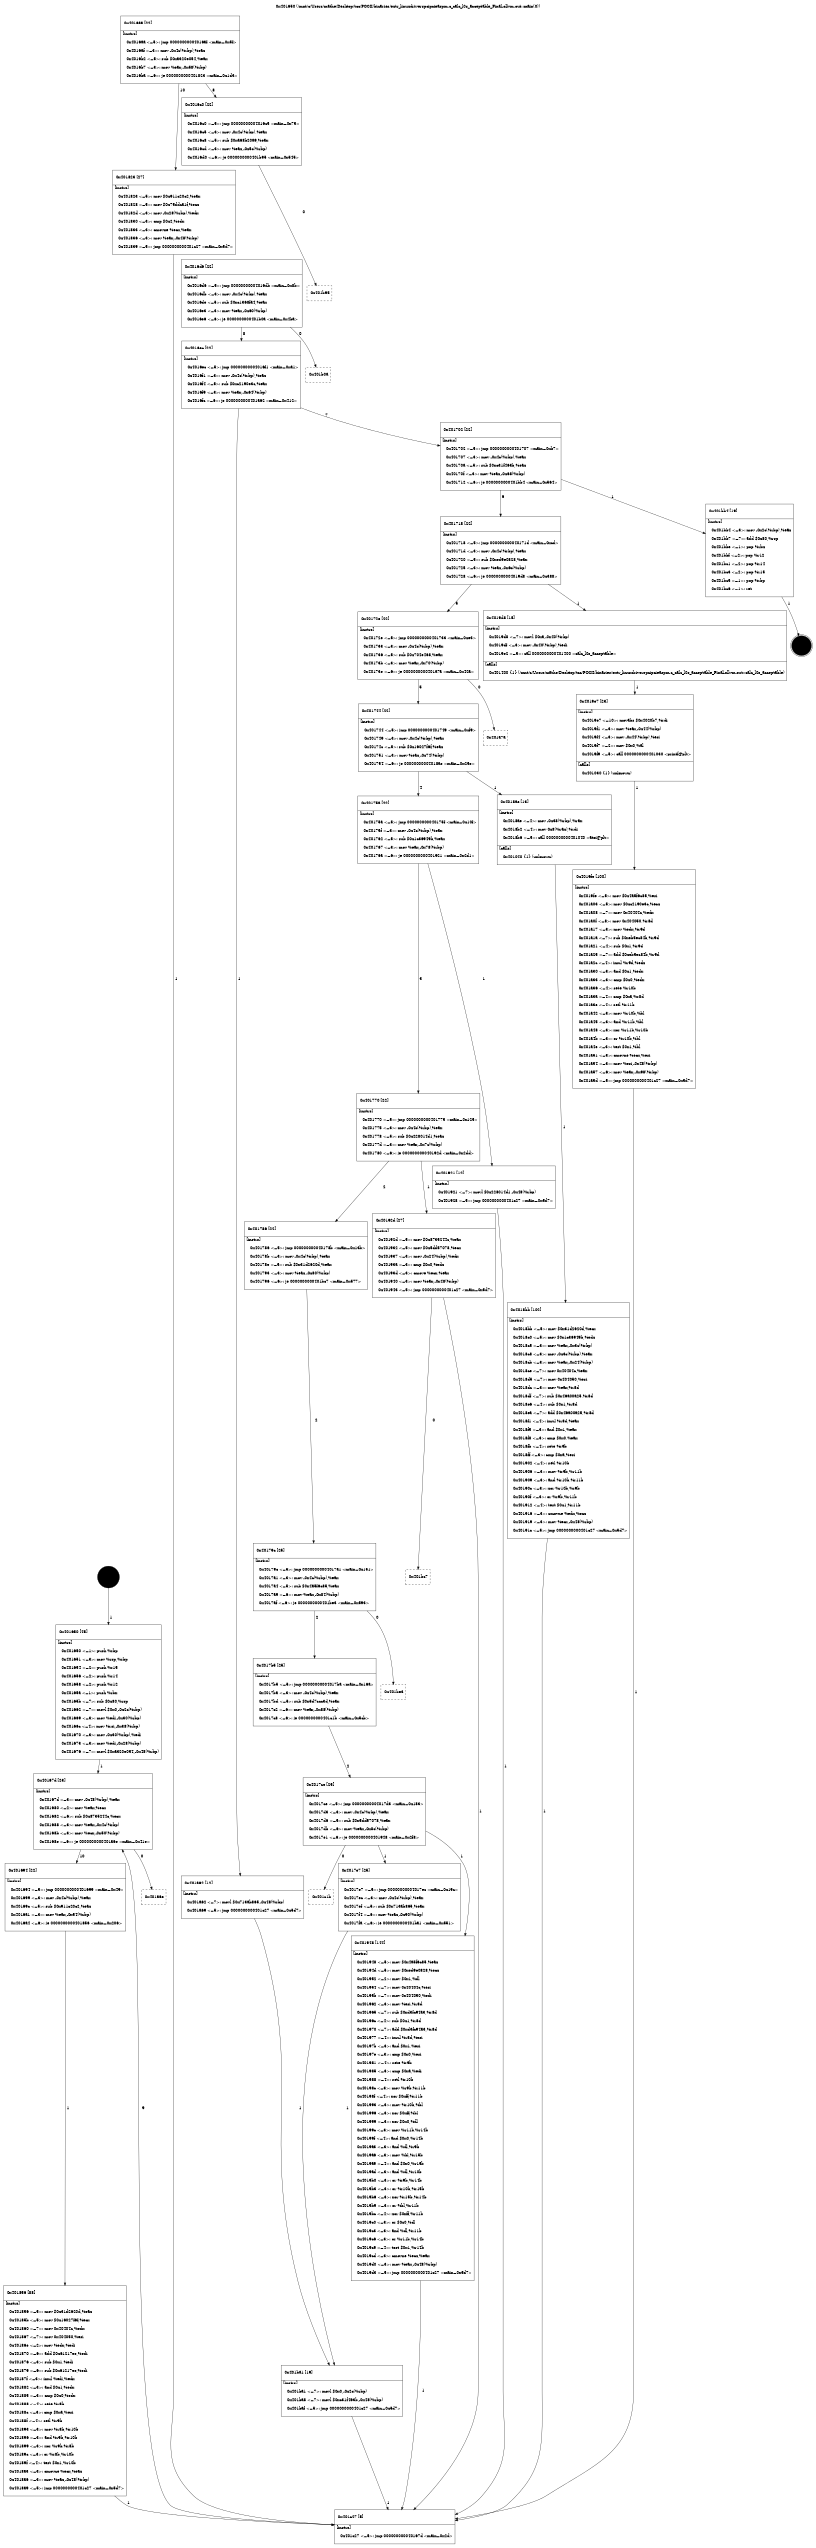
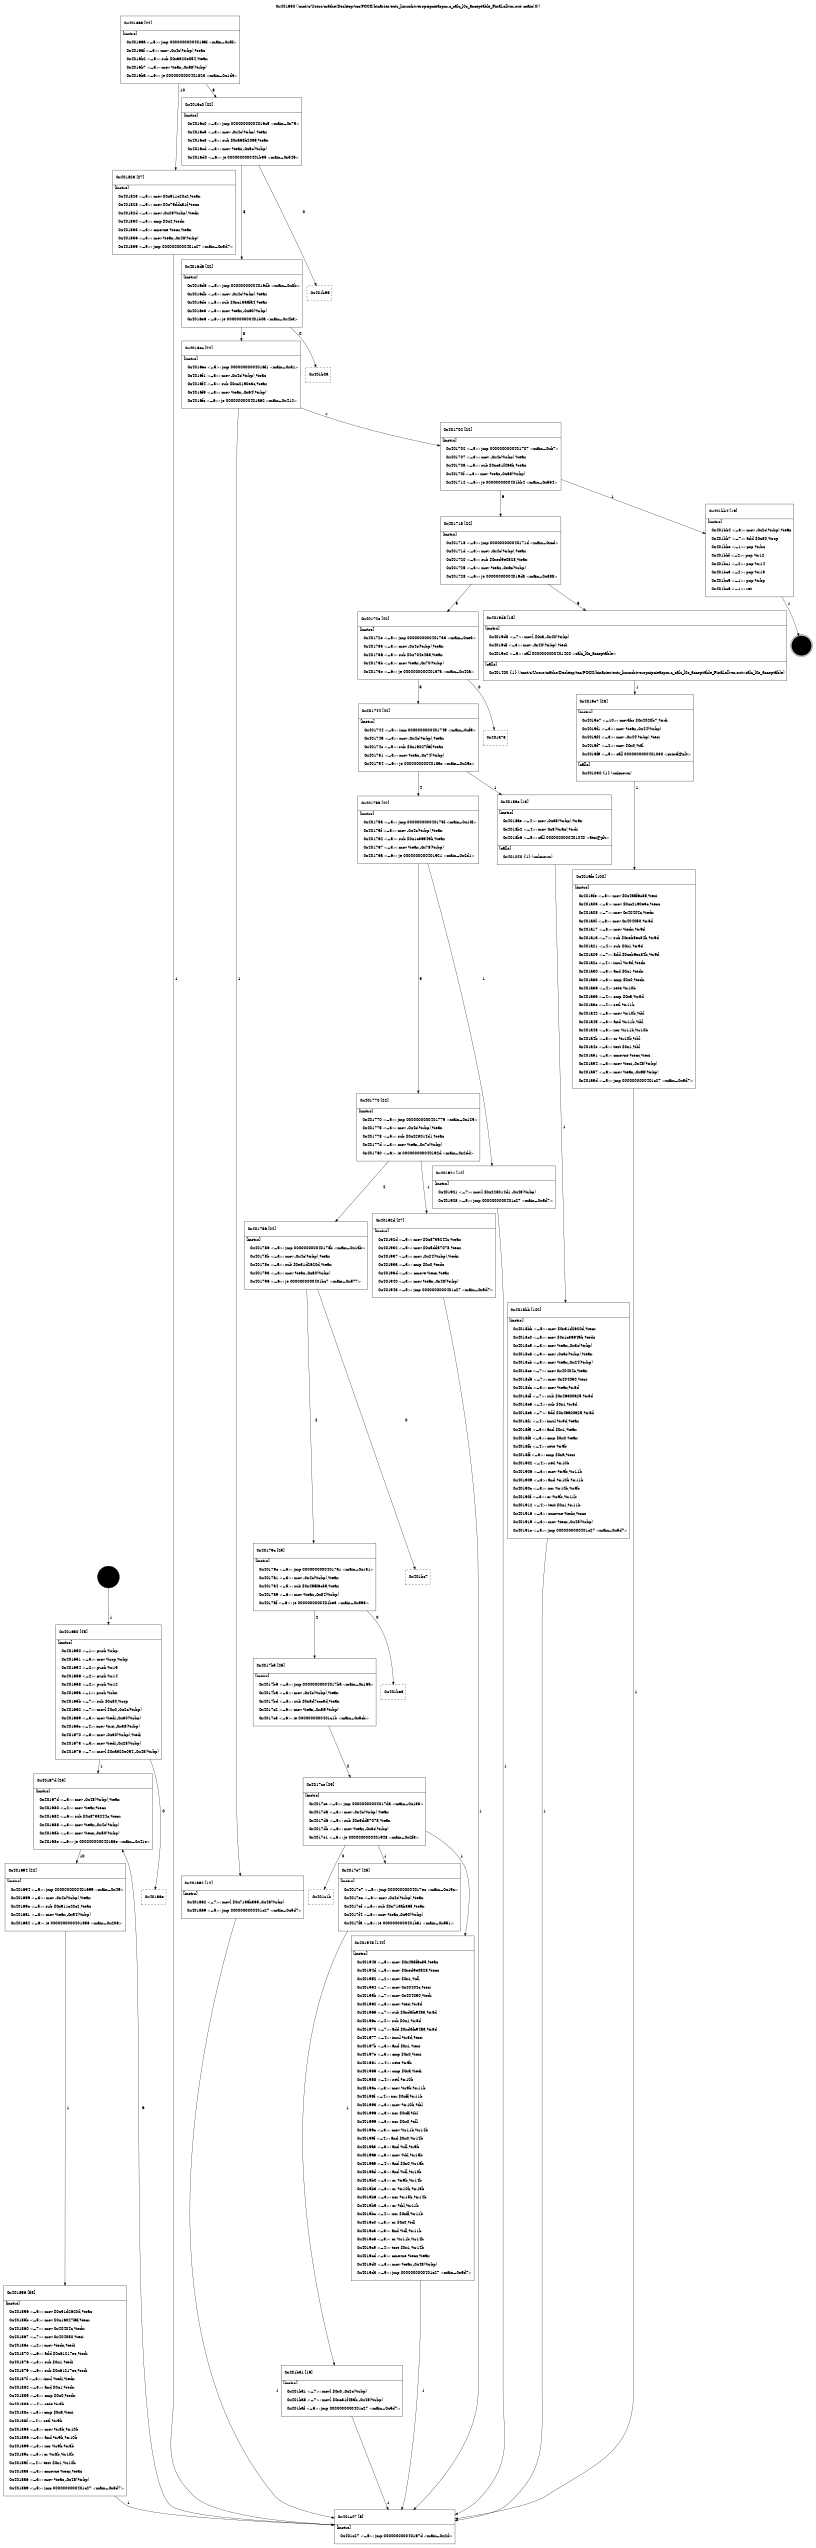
edge "0x4016c0 [22]" -> "0x4016d6 [22]": added, label "8"
edge "0x401718 [22]" -> "0x4019d8 [15]": label " 1" -> " 5"
edge "0x40192d [27]" -> "0x401bc7": now "0x401786 [22]" -> "0x401bc7"
edge "0x40167d [23]" -> "0x401a6e": now "0x401650 [45]" -> "0x401a6e"
edge "0x401a62 [12]" -> "0x401ba1 [19]": now "0x401a62 [12]" -> "0x401c27 [5]"
